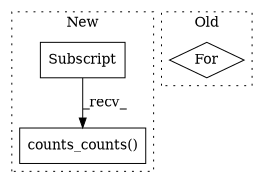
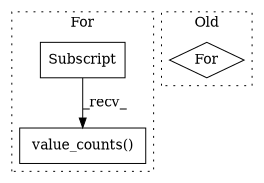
cluster "New": label "New" -> "For"
node "counts_counts()": label "counts_counts()" -> "value_counts()"
